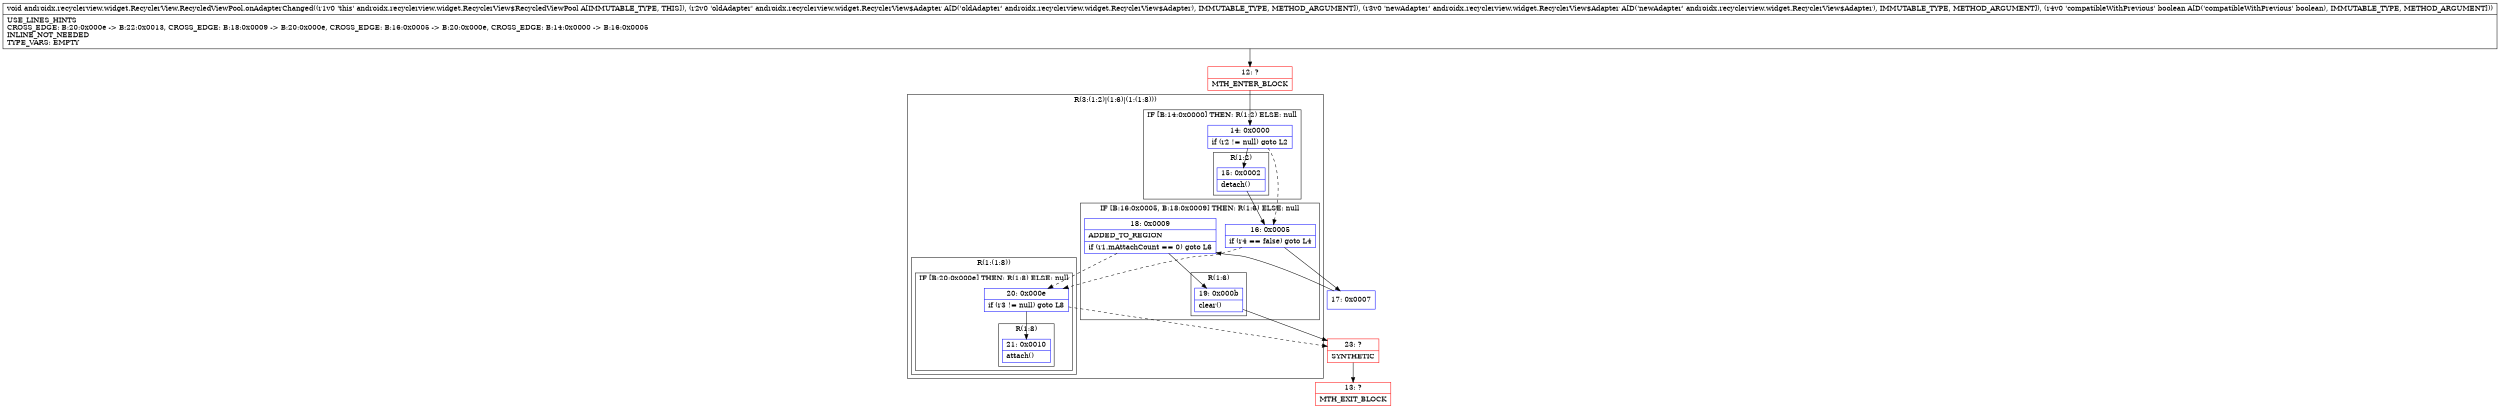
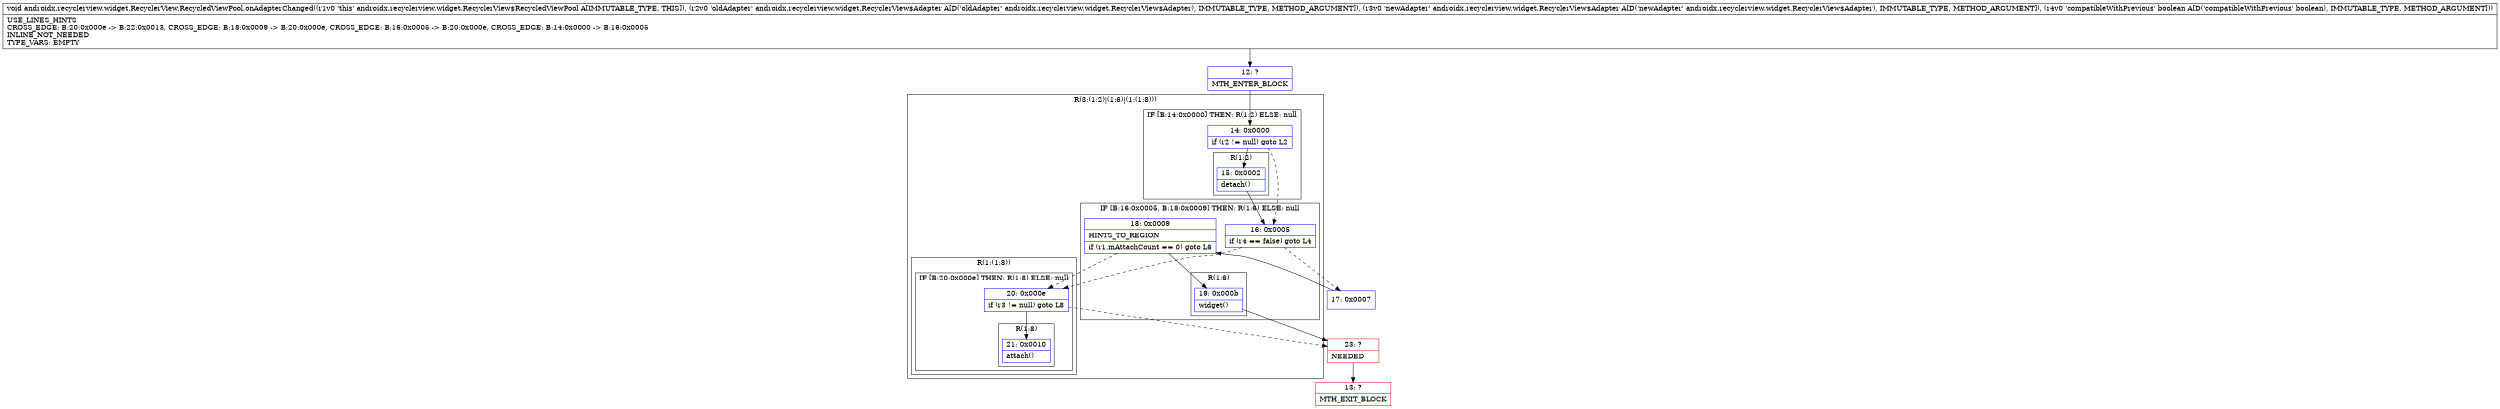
node "12: ?": color red -> blue
node "18: 0x0009": text "ADDED_TO_REGION" -> "HINTS_TO_REGION"
edge "16: 0x0005" -> "17: 0x0007": style solid -> dashed
node "19: 0x000b": text "clear()" -> "widget()"
node "23: ?": text "SYNTHETIC" -> "NEEDED"
